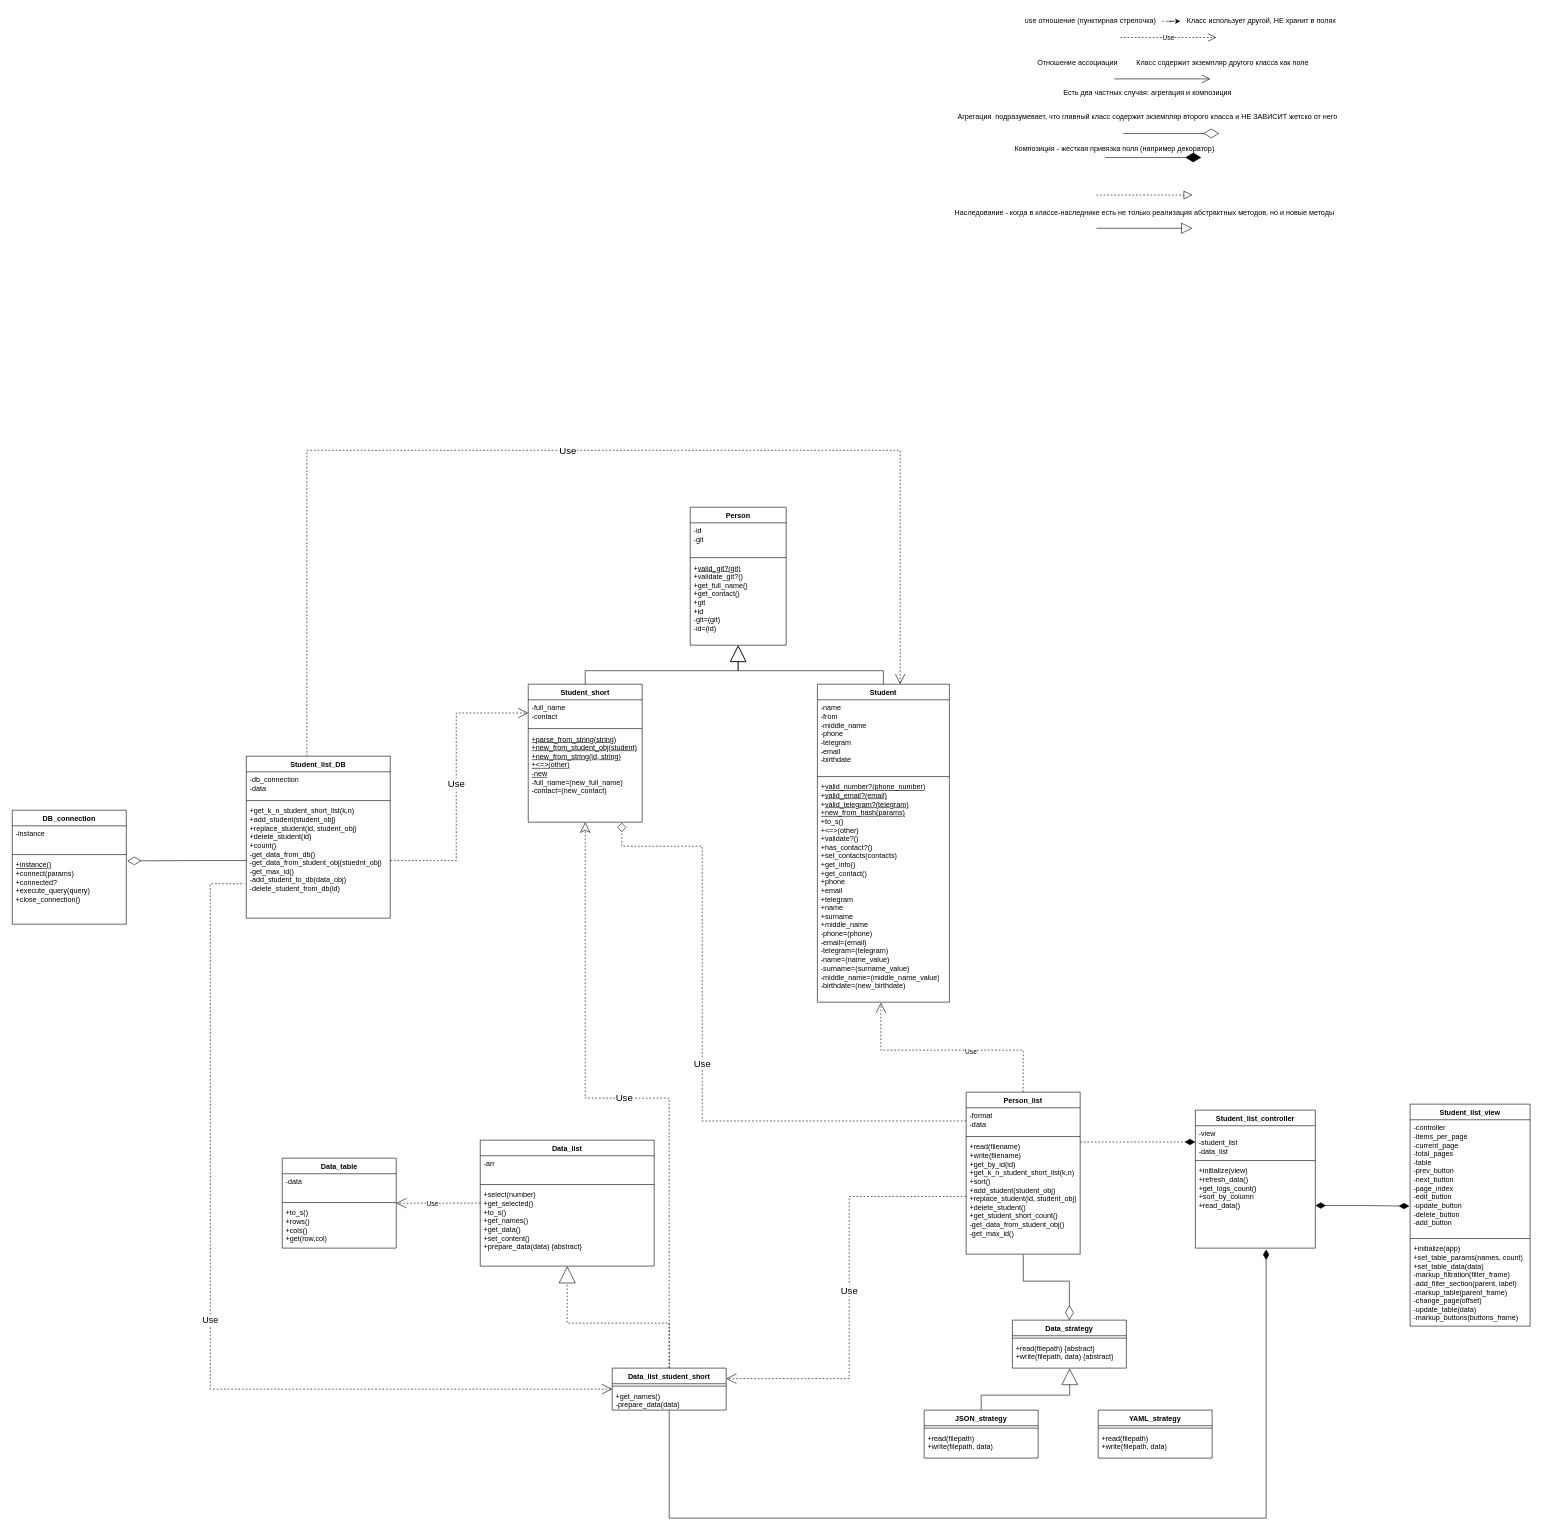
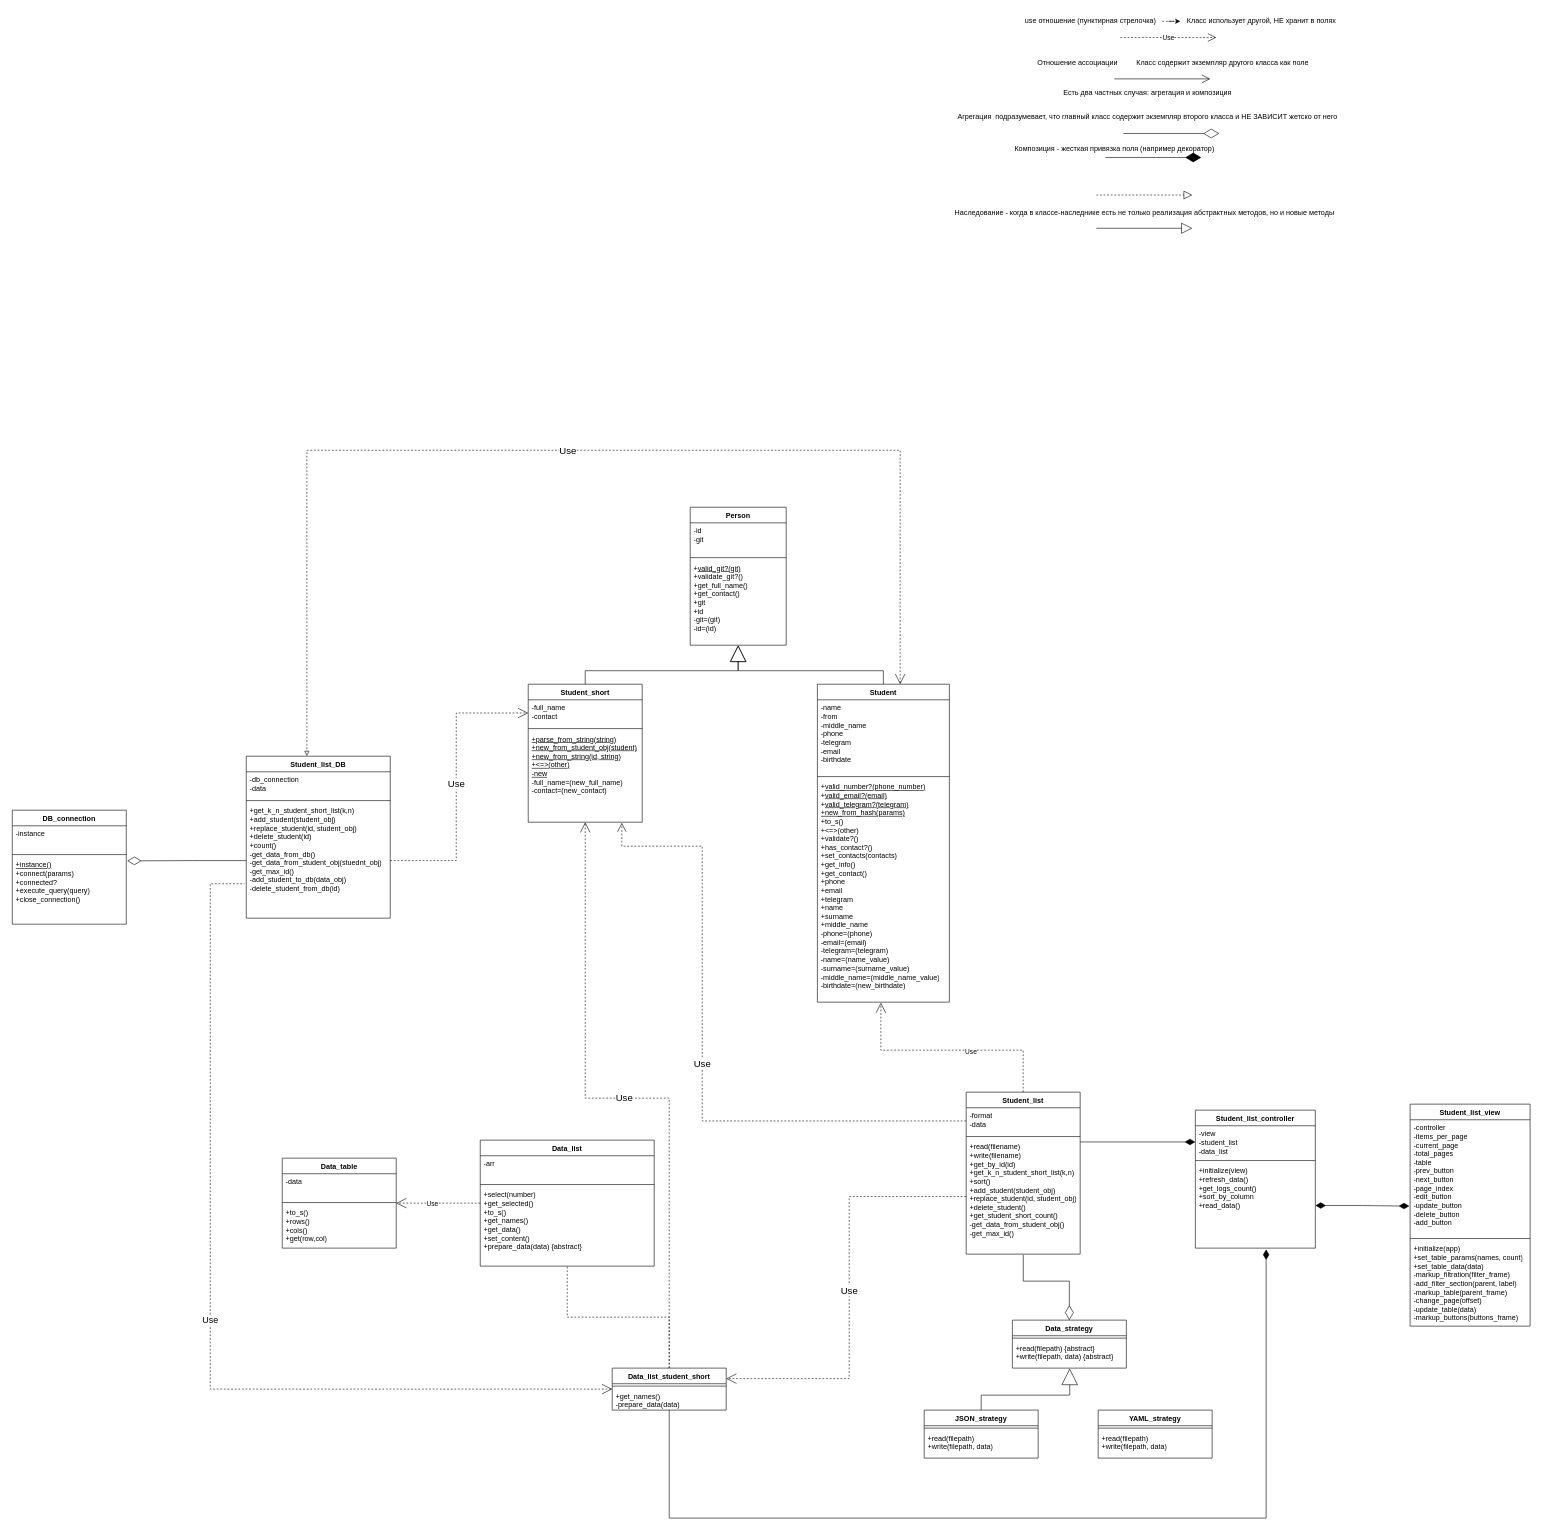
edge "Student_list_DB" -> "Student": arrowhead none -> block
edge "Data_list_student_short" -> "Student_short": arrowhead classic -> open
edge "-format -data" -> "+parse_from_string(string) +new_from_student_obj(student) +new_from_string(id, string) +<=>(other) -new -full_name=(new_full_name) -contact=(new_contact)": arrowhead diamond -> open
node "Person_list": label "Person_list" -> "Student_list"
edge "+read(filename) +write(filename) +get_by_id(id) +get_k_n_student_short_list(k,n) +sort() +add_student(student_obj) +replace_student(id, student_obj) +delete_student() +get_student_short_count() -get_data_from_student_obj() -get_max_id()" -> "-view -student_list -data_list": style dashed -> solid
edge "Data_list_student_short" -> "Data_list": arrowhead block -> none
